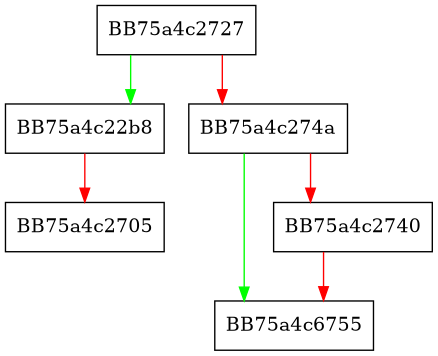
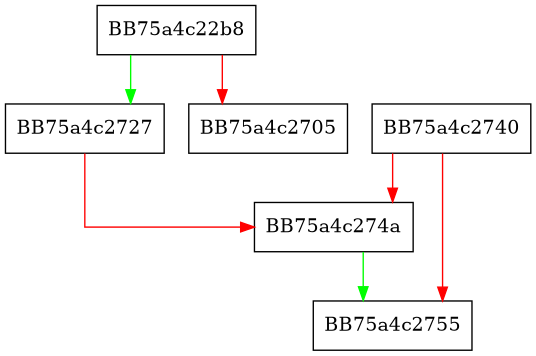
edge "BB75a4c2727" -> "BB75a4c22b8": reversed
edge "BB75a4c274a" -> "BB75a4c2740": reversed
node "BB75a4c6755": label "BB75a4c6755" -> "BB75a4c2755"
